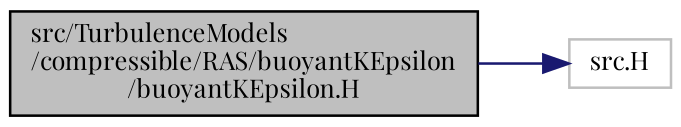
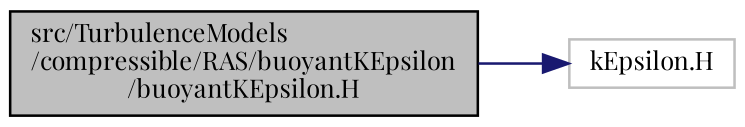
node "src.H": label "src.H" -> "kEpsilon.H"
